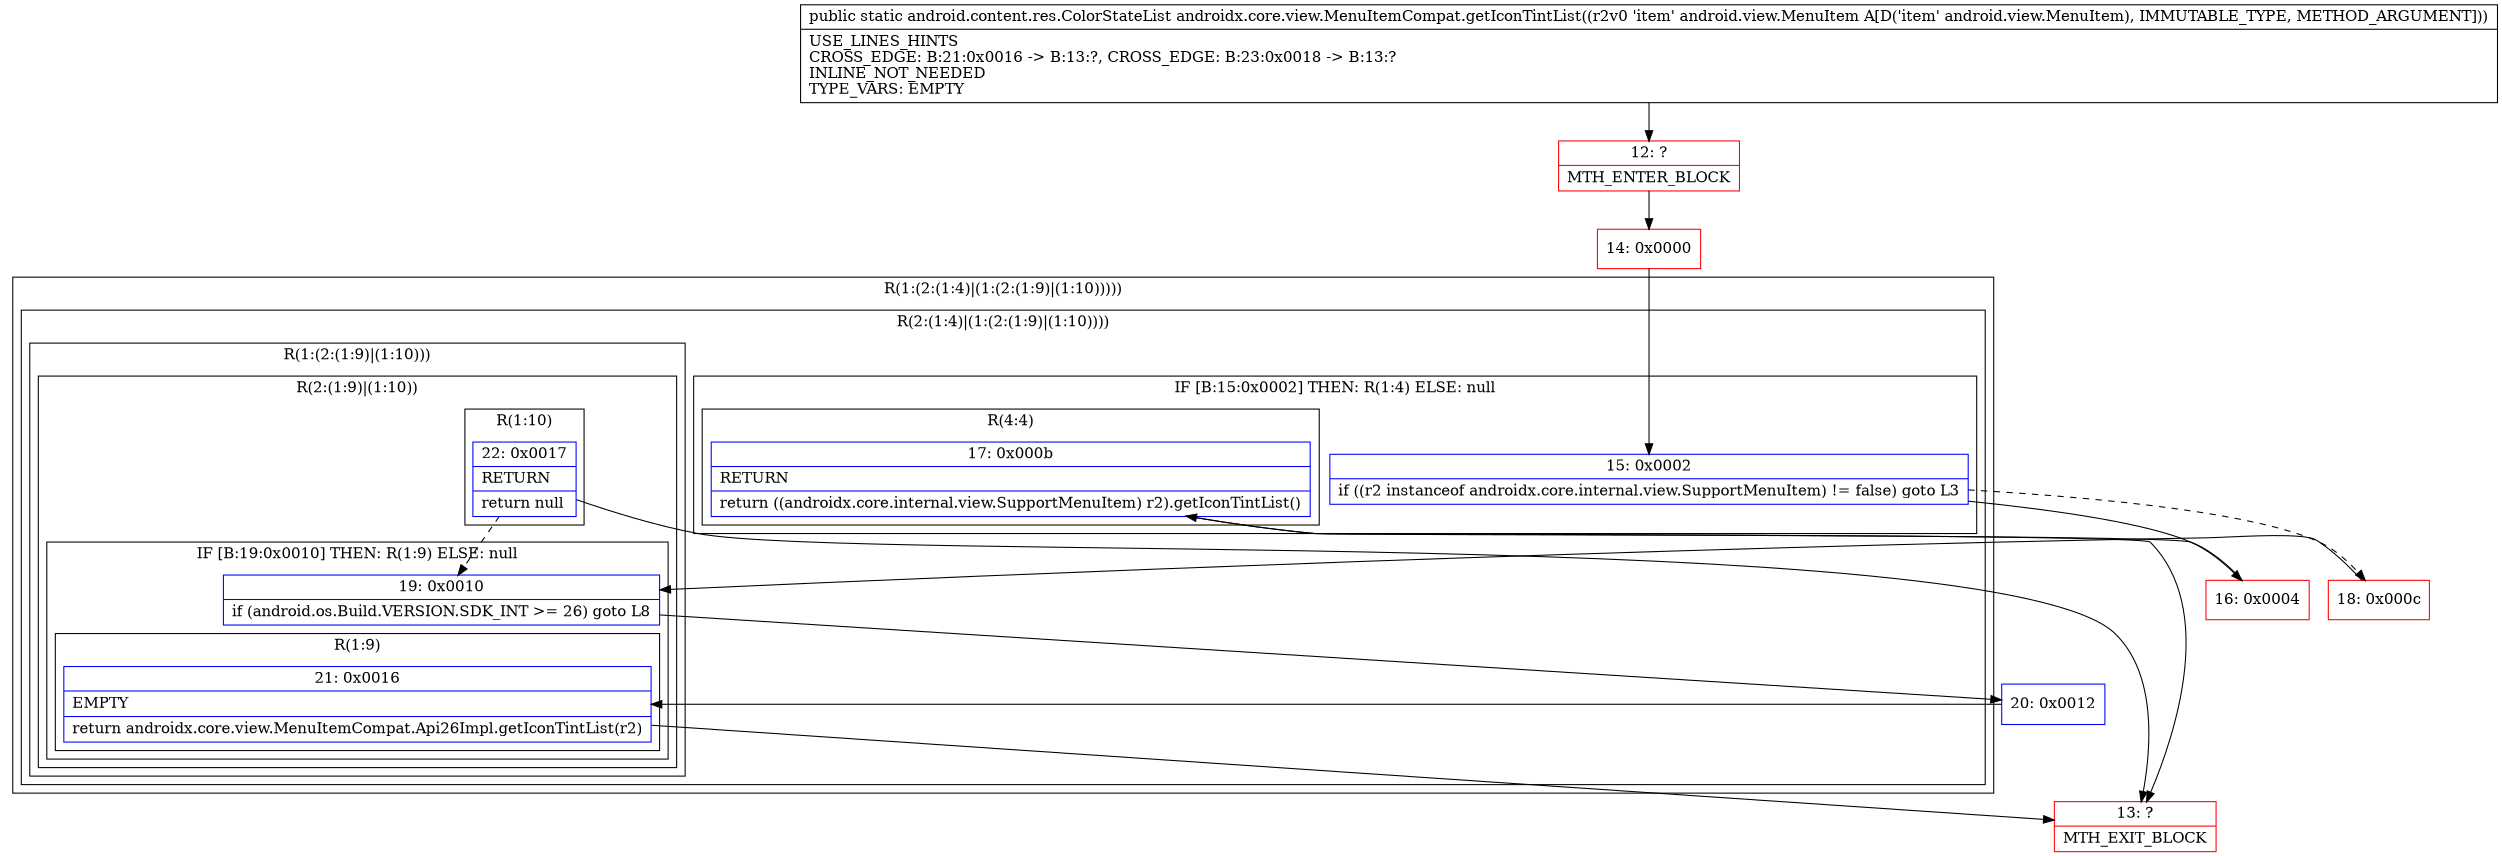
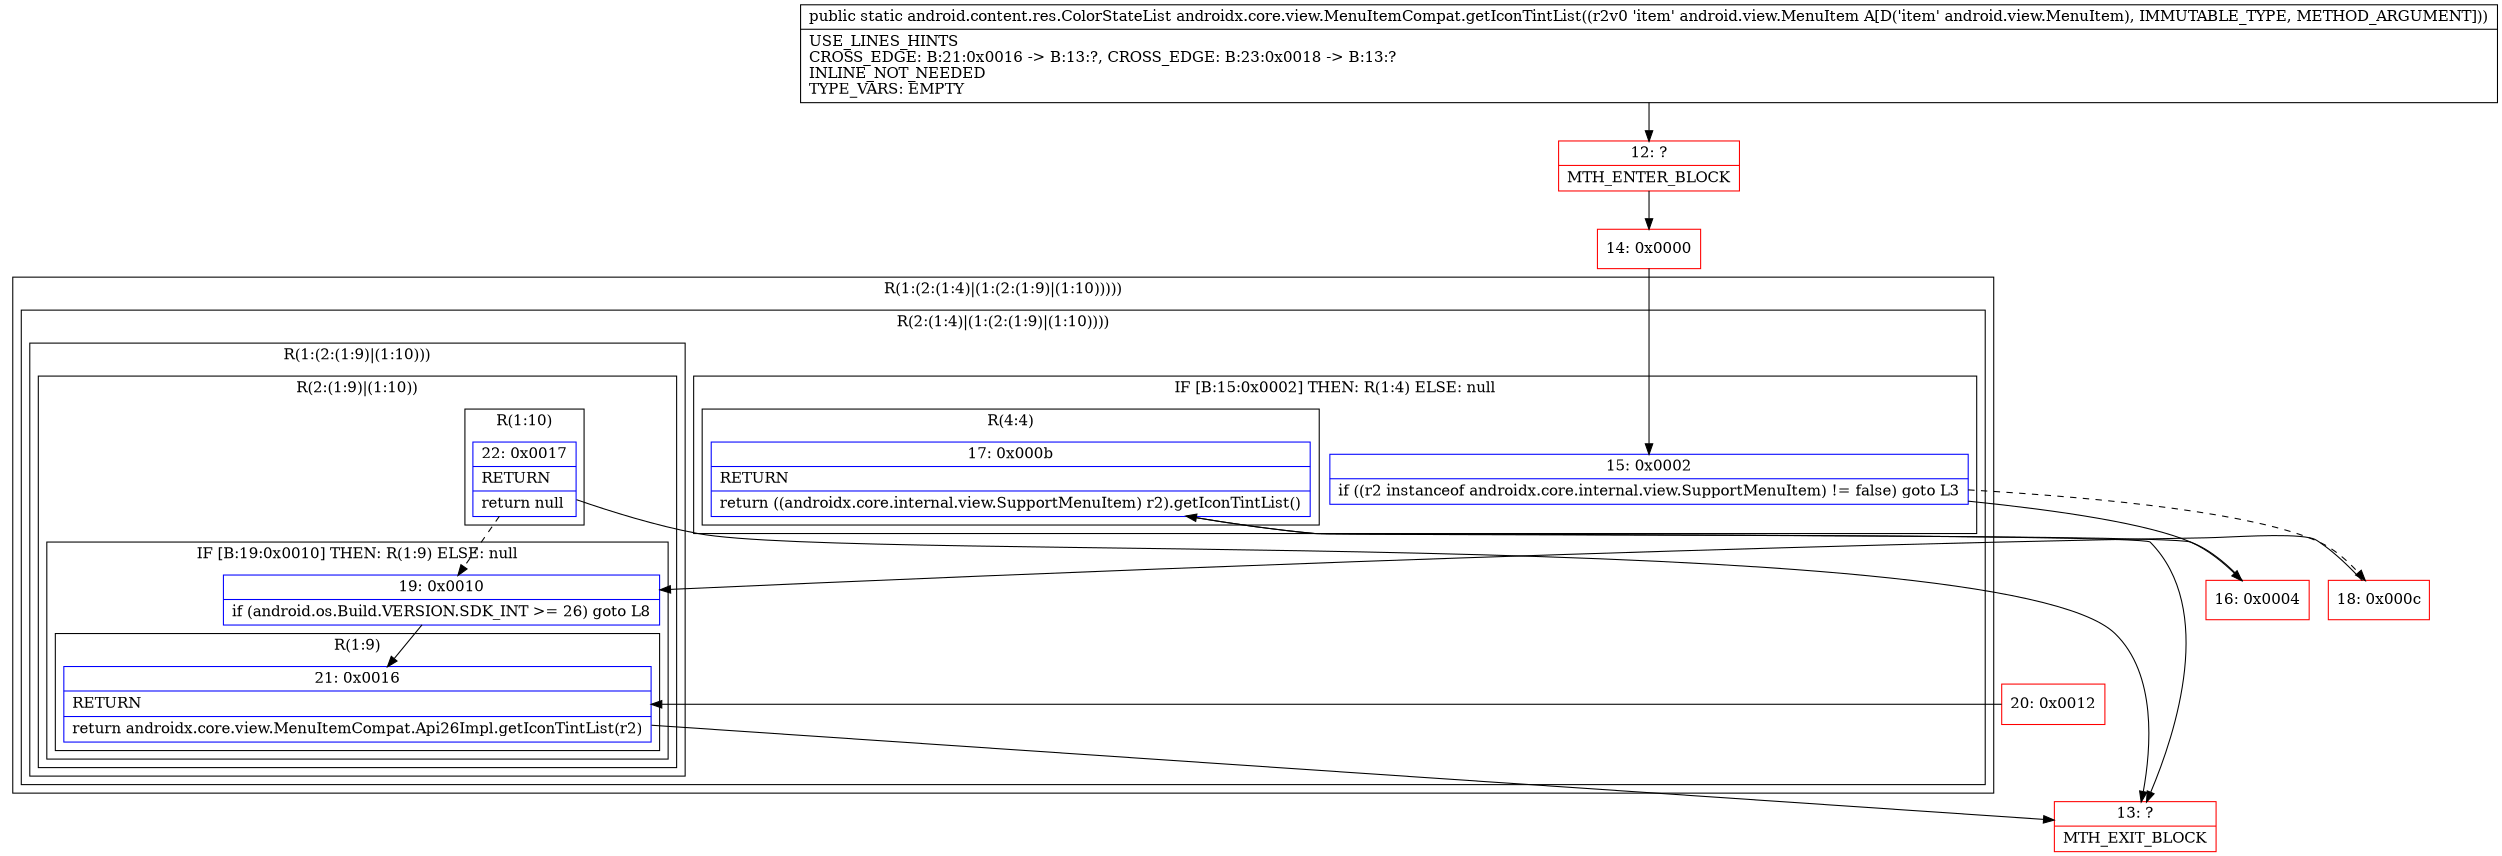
edge "19: 0x0010" -> "20: 0x0012": now "19: 0x0010" -> "21: 0x0016"
node "21: 0x0016": text "EMPTY" -> "RETURN"
node "20: 0x0012": color blue -> red
